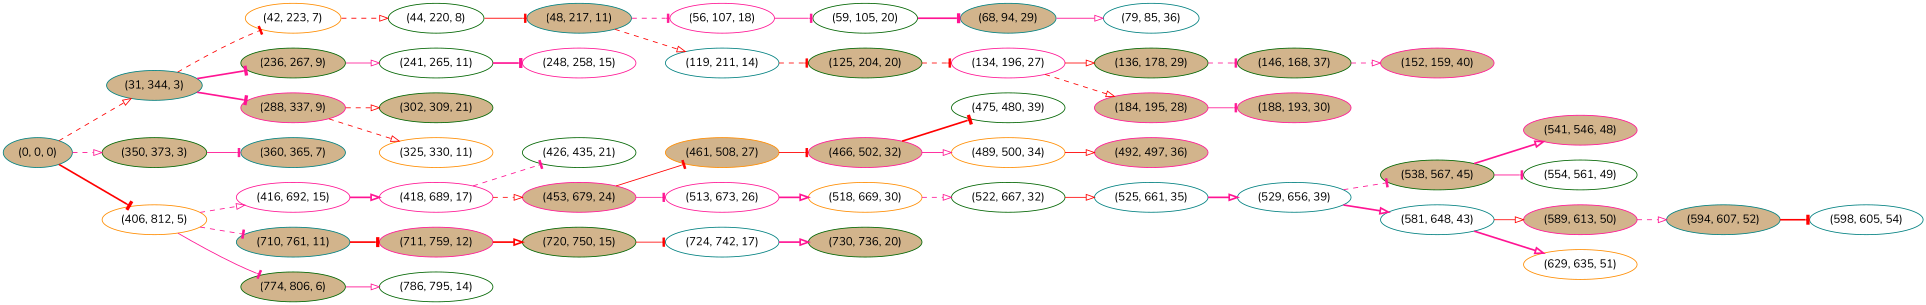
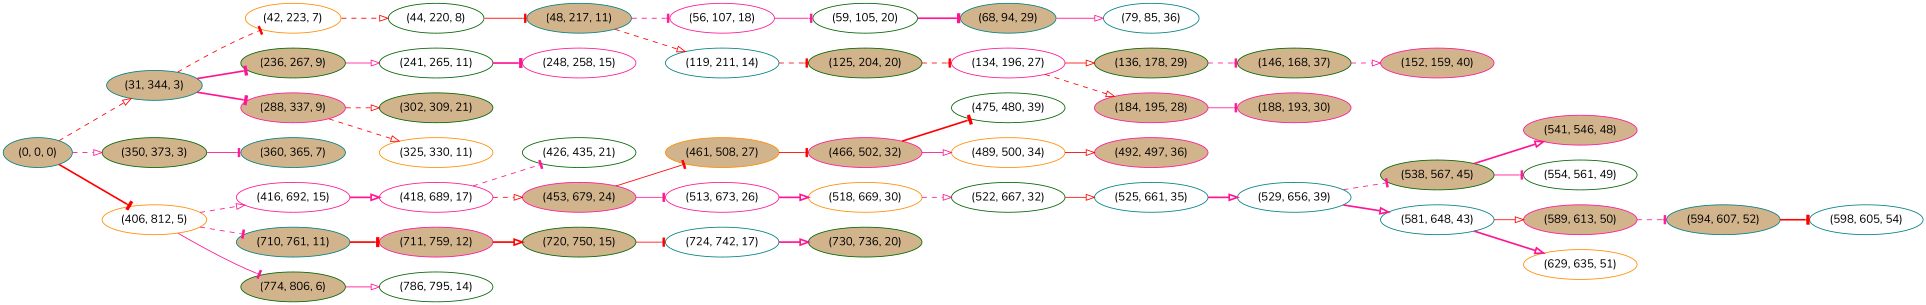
edge "(589, 613, 50)" -> "(594, 607, 52)": arrowhead onormal -> tee
